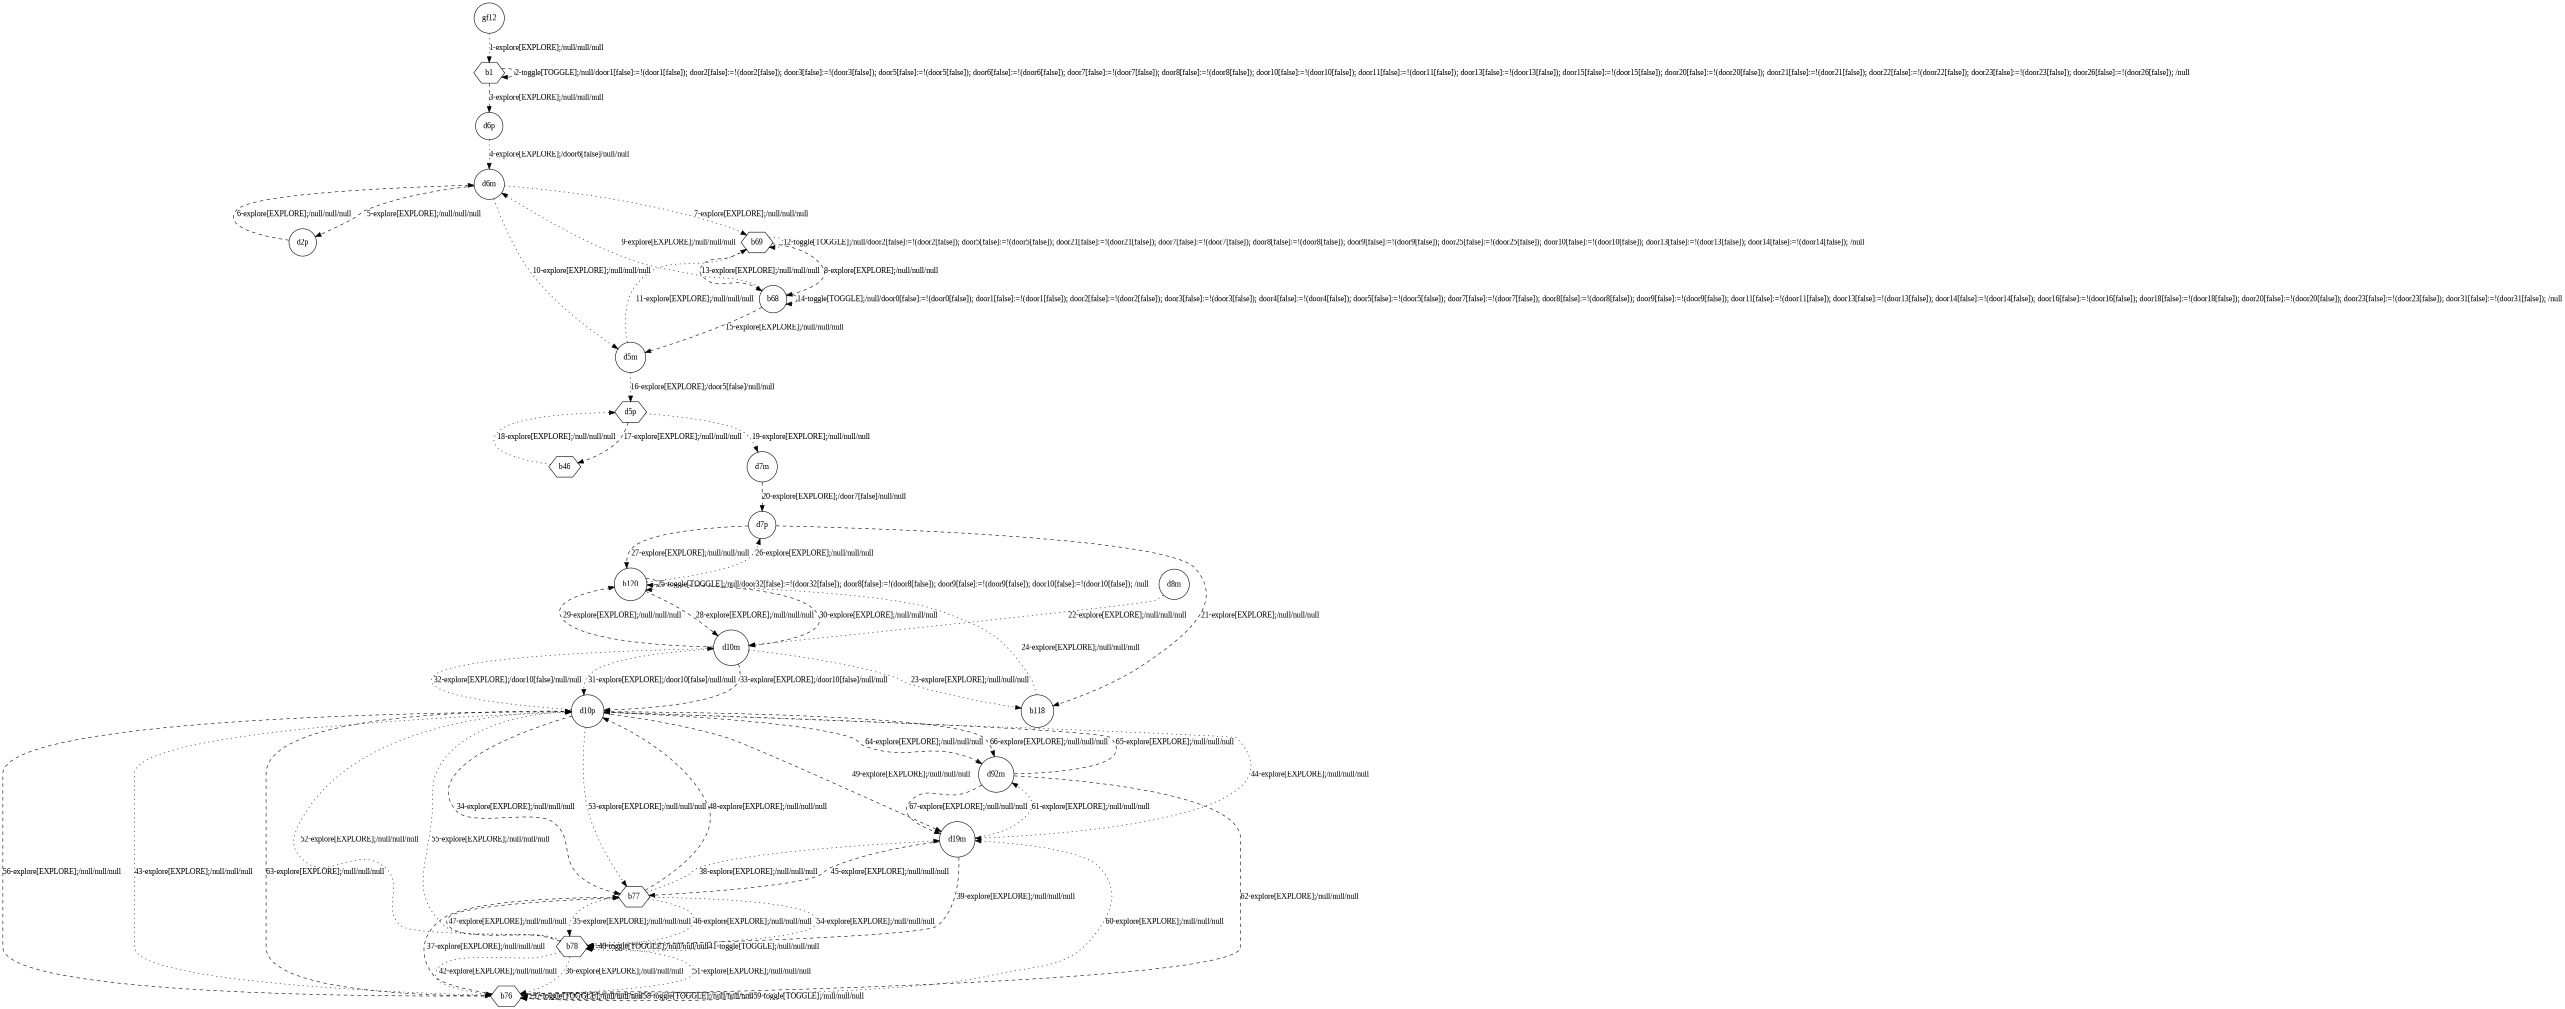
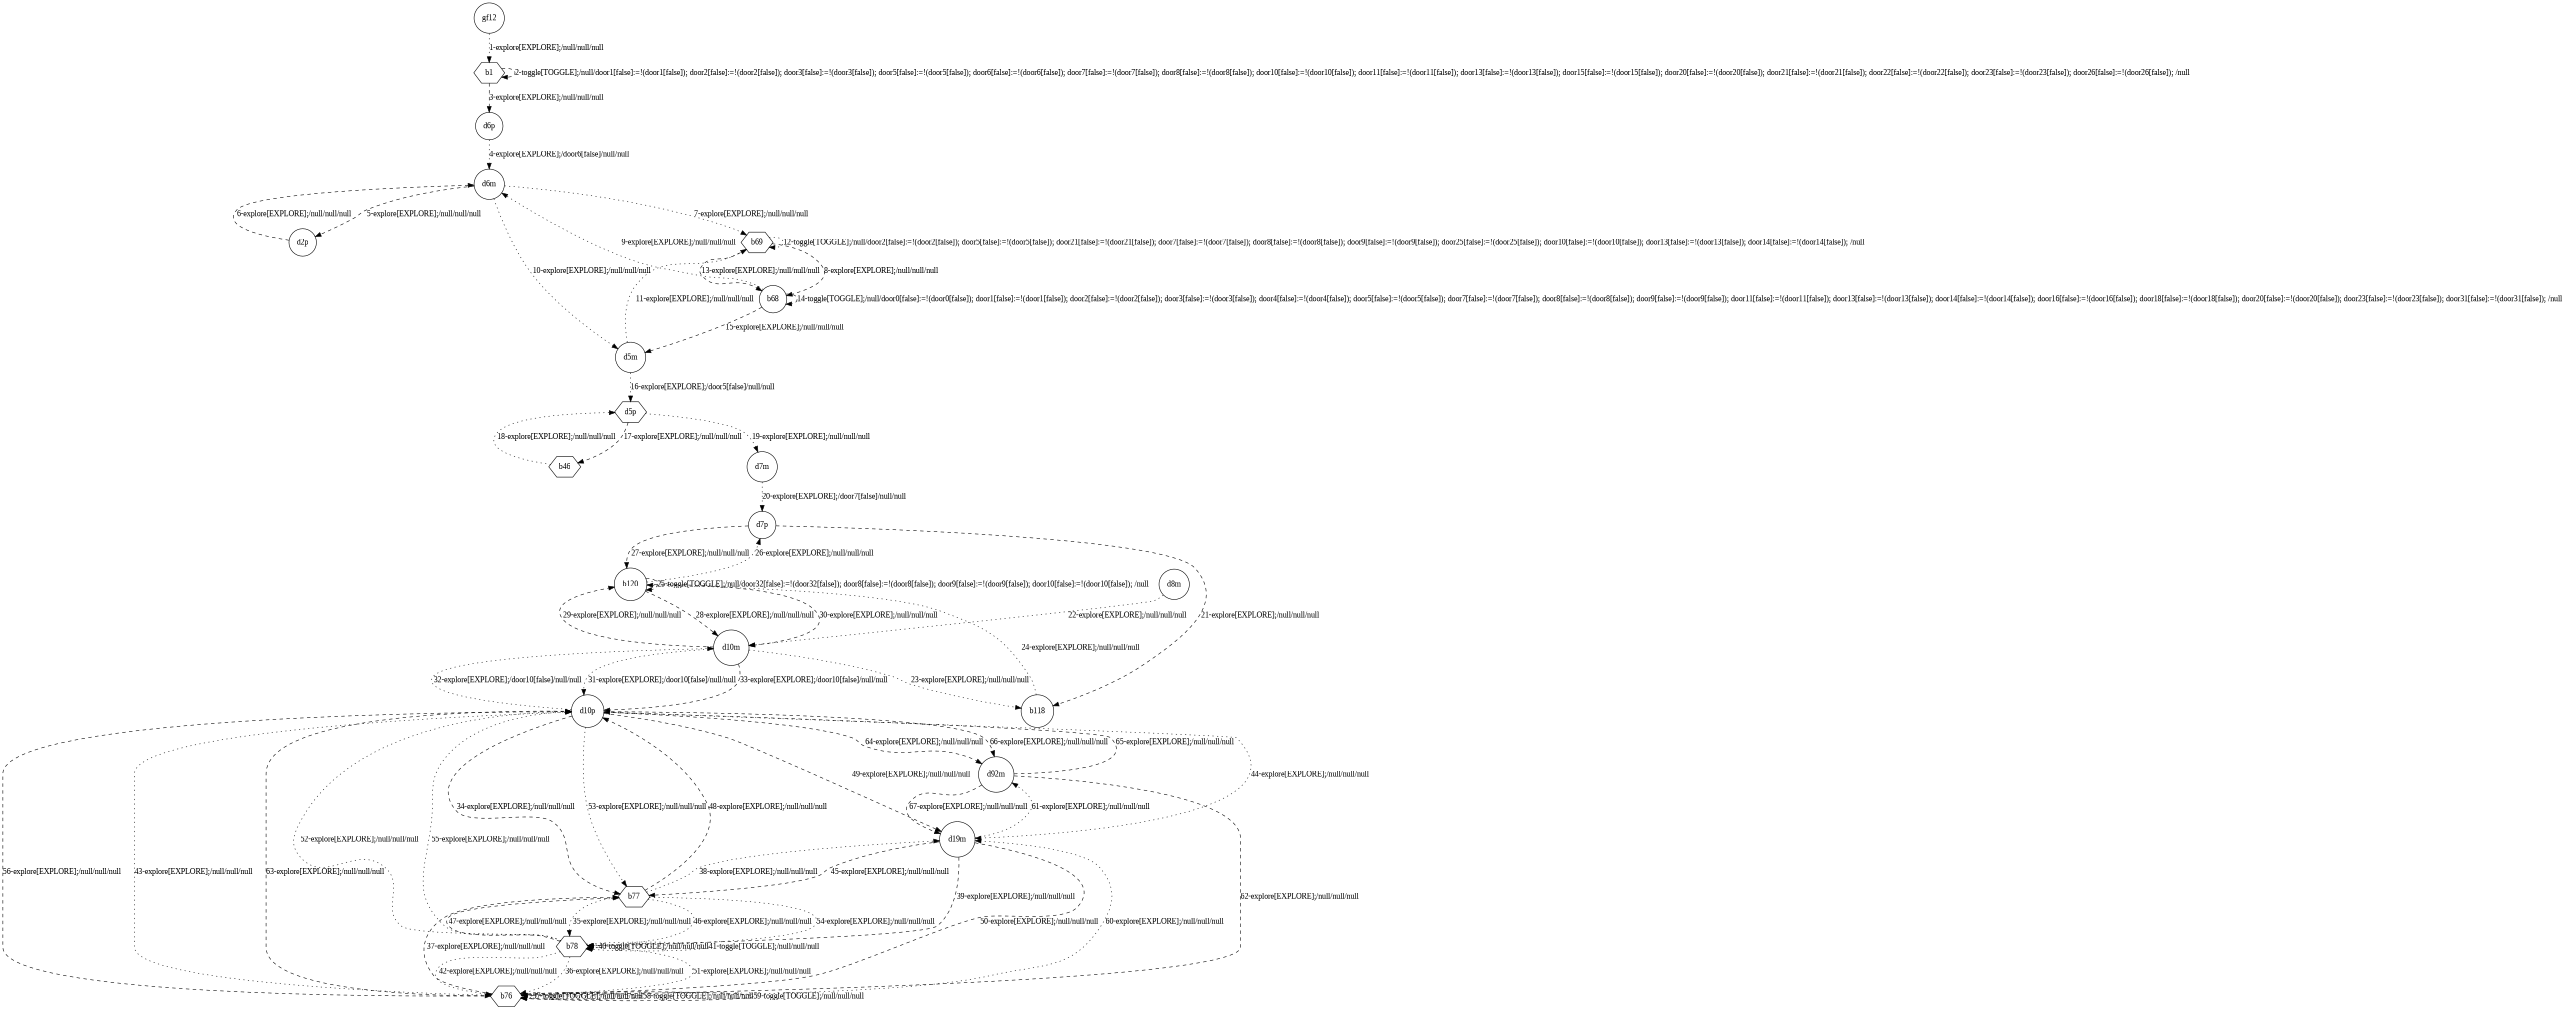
edge "d7m" -> "d7p": style dashed -> dotted
edge "d19m" -> "b76": added, label "50-explore[EXPLORE];/null/null/null"
